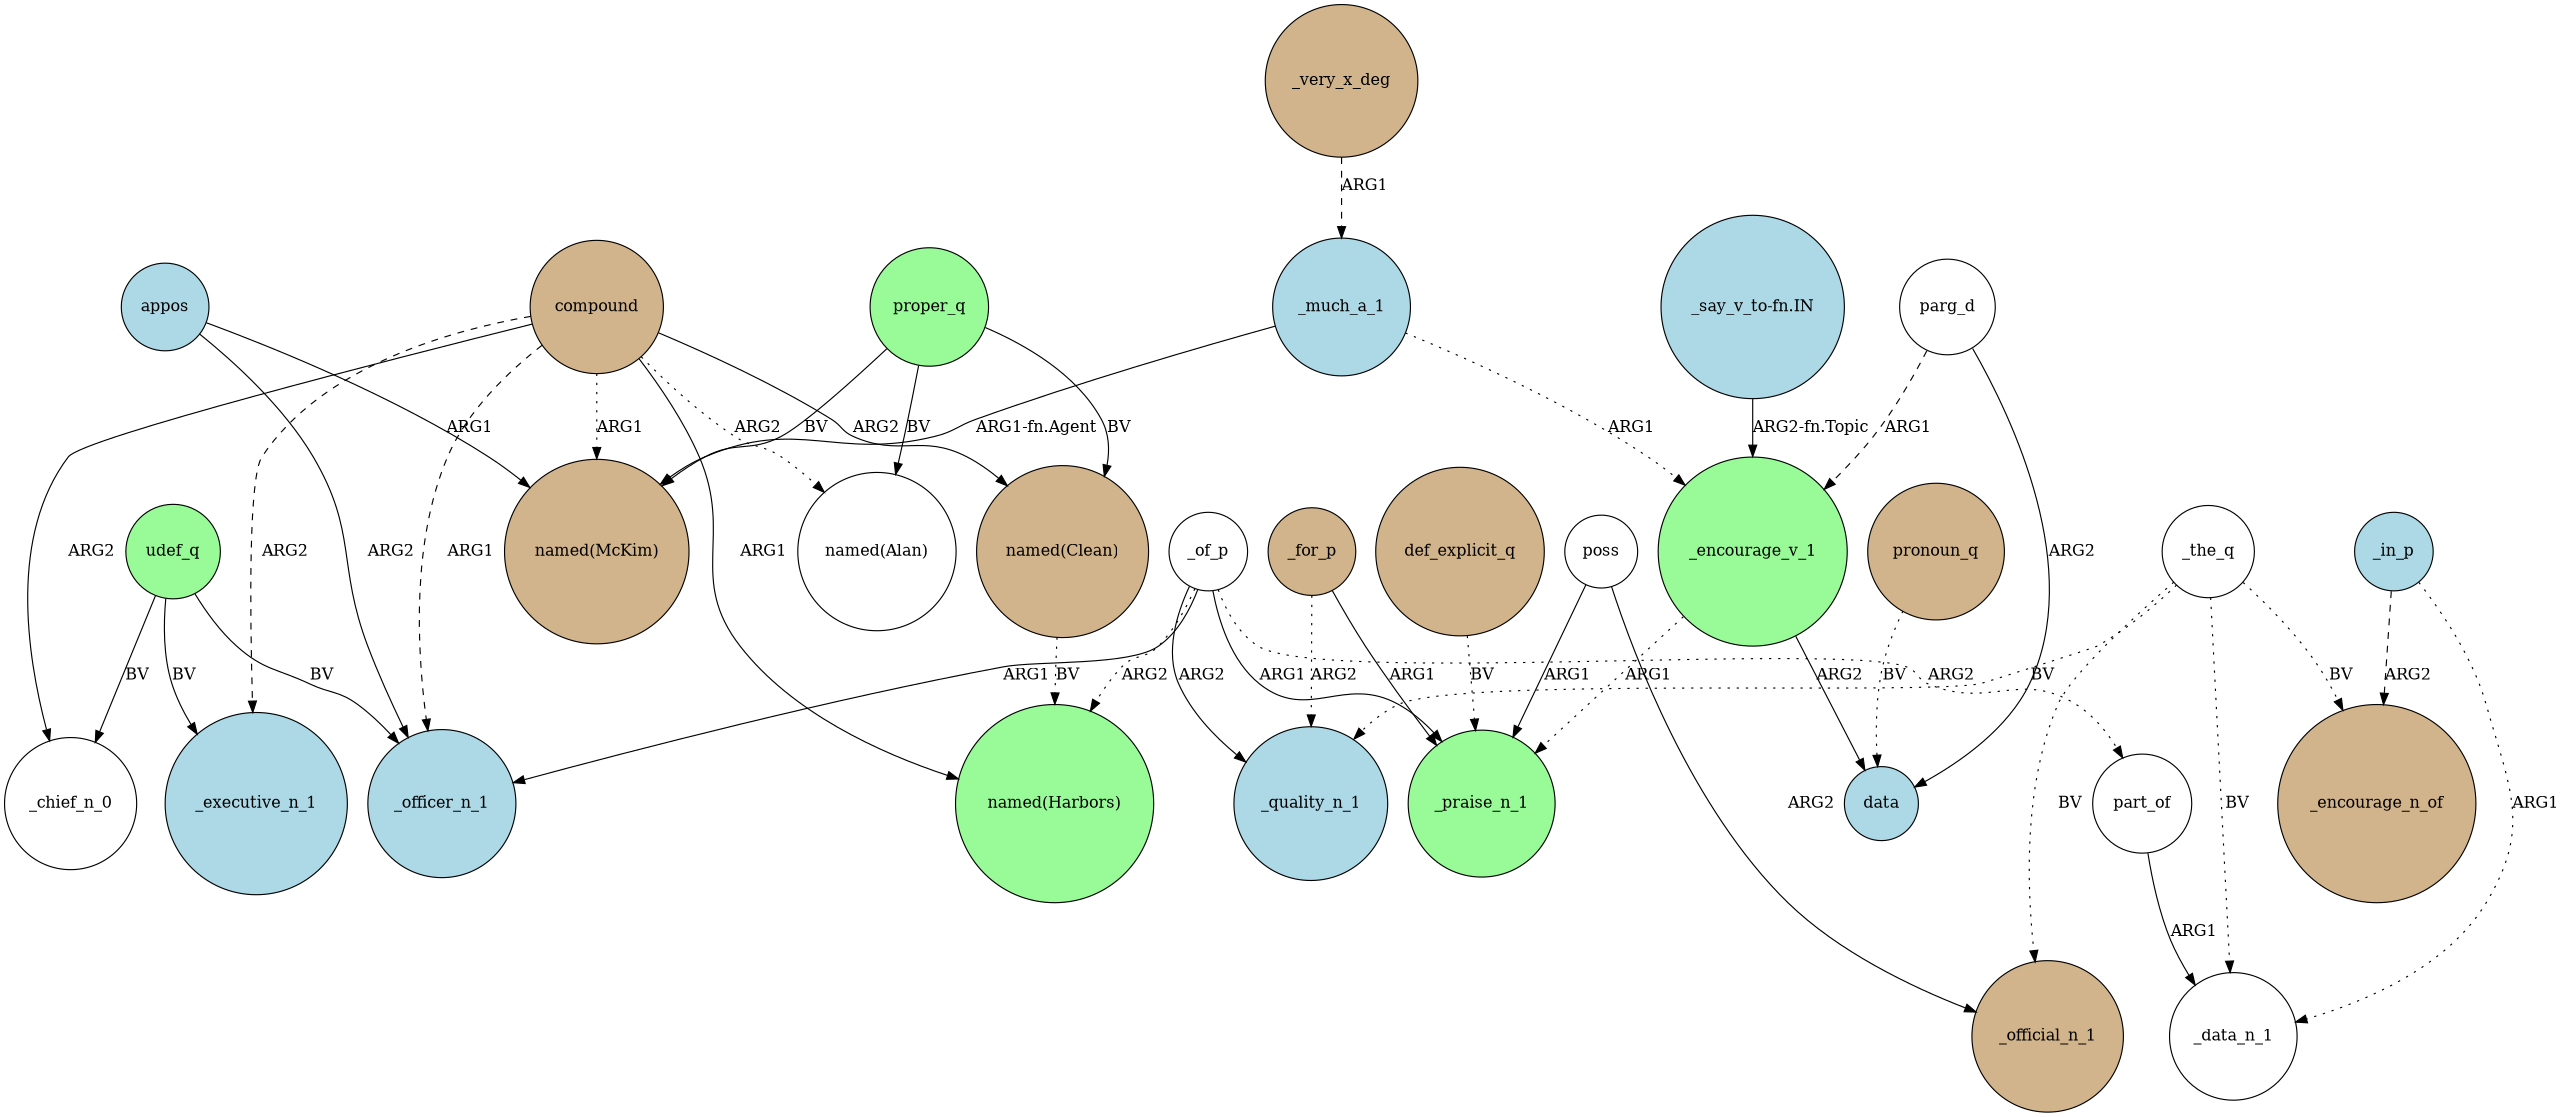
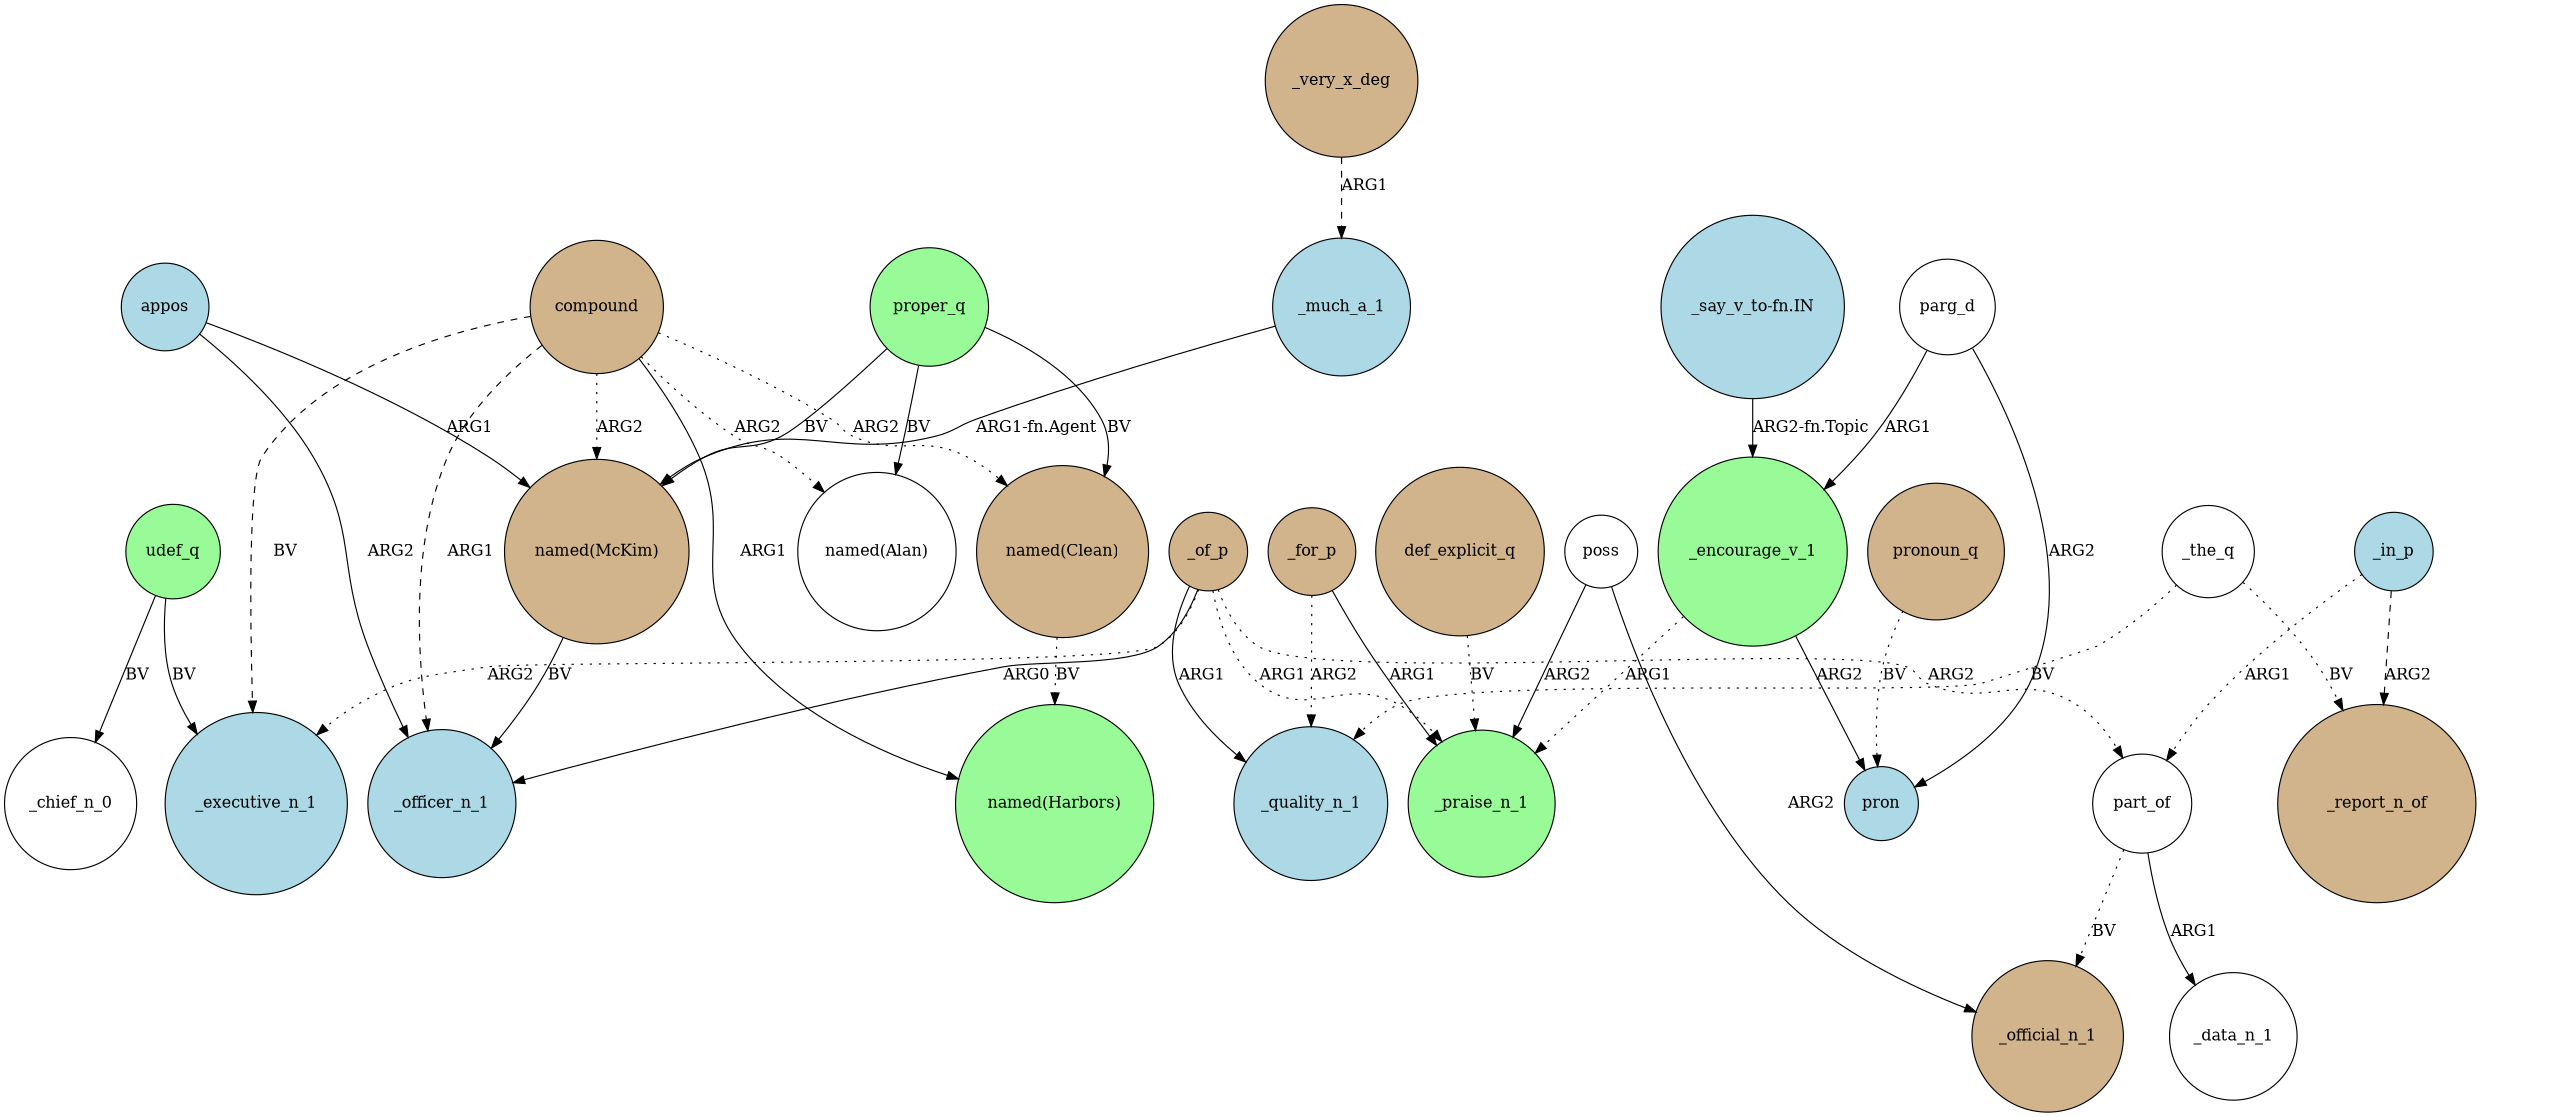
edge "_much_a_1" -> "_encourage_v_1": removed, label "ARG1"
edge "compound" -> "named(Clean)": style solid -> dotted
edge "parg_d" -> "_encourage_v_1": style dashed -> solid
edge "compound" -> "_chief_n_0": removed, label "ARG2"
edge "compound" -> "named(McKim)": label "ARG1" -> "ARG2"
edge "compound" -> "_executive_n_1": label "ARG2" -> "BV"
node "_of_p": fillcolor white -> tan
edge "_of_p" -> "named(Harbors)": now "_of_p" -> "_executive_n_1"
edge "udef_q" -> "_officer_n_1": now "named(McKim)" -> "_officer_n_1"
edge "_of_p" -> "_officer_n_1": label "ARG1" -> "ARG0"
edge "_of_p" -> "_quality_n_1": label "ARG2" -> "ARG1"
edge "poss" -> "_praise_n_1": label "ARG1" -> "ARG2"
edge "_of_p" -> "_praise_n_1": style solid -> dotted
edge "_the_q" -> "_official_n_1": now "part_of" -> "_official_n_1"
edge "_the_q" -> "_data_n_1": removed, label "BV"
node "data": label "data" -> "pron"
node "_encourage_n_of": label "_encourage_n_of" -> "_report_n_of"
edge "_in_p" -> "_data_n_1": now "_in_p" -> "part_of"
